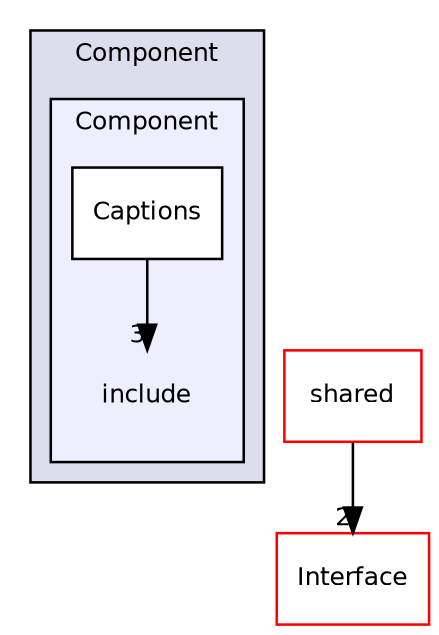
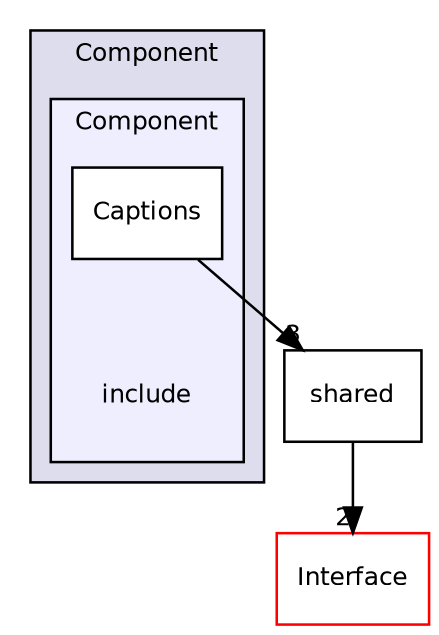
edge "Captions" -> "include": now "Captions" -> "shared"
node "shared": color red -> black
